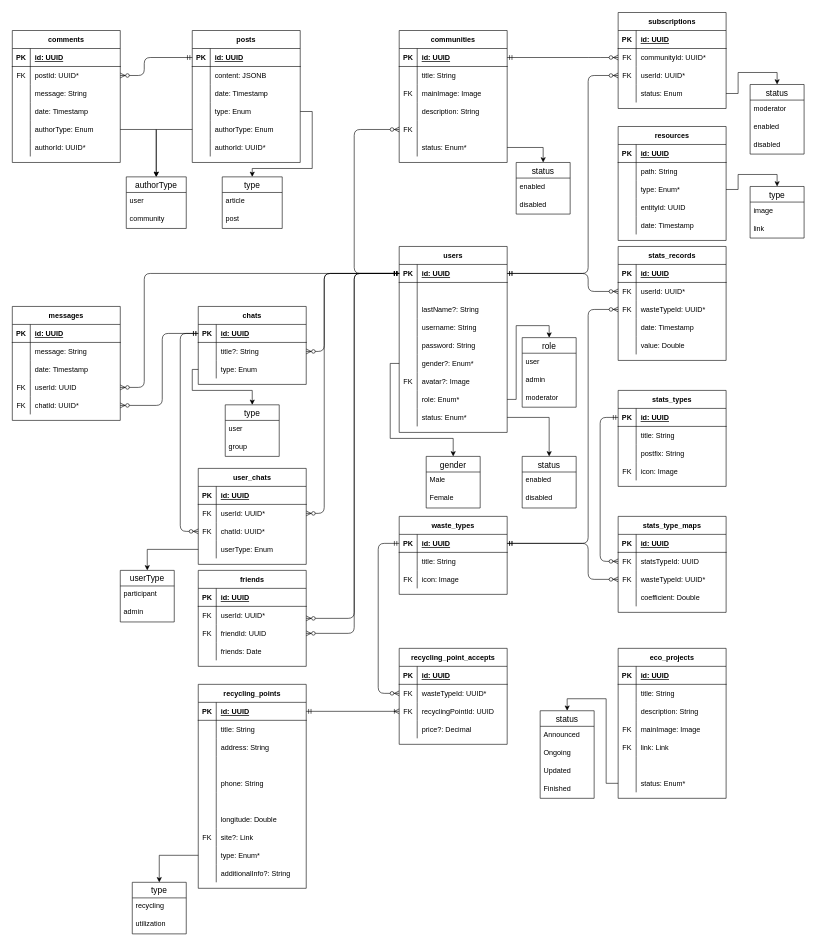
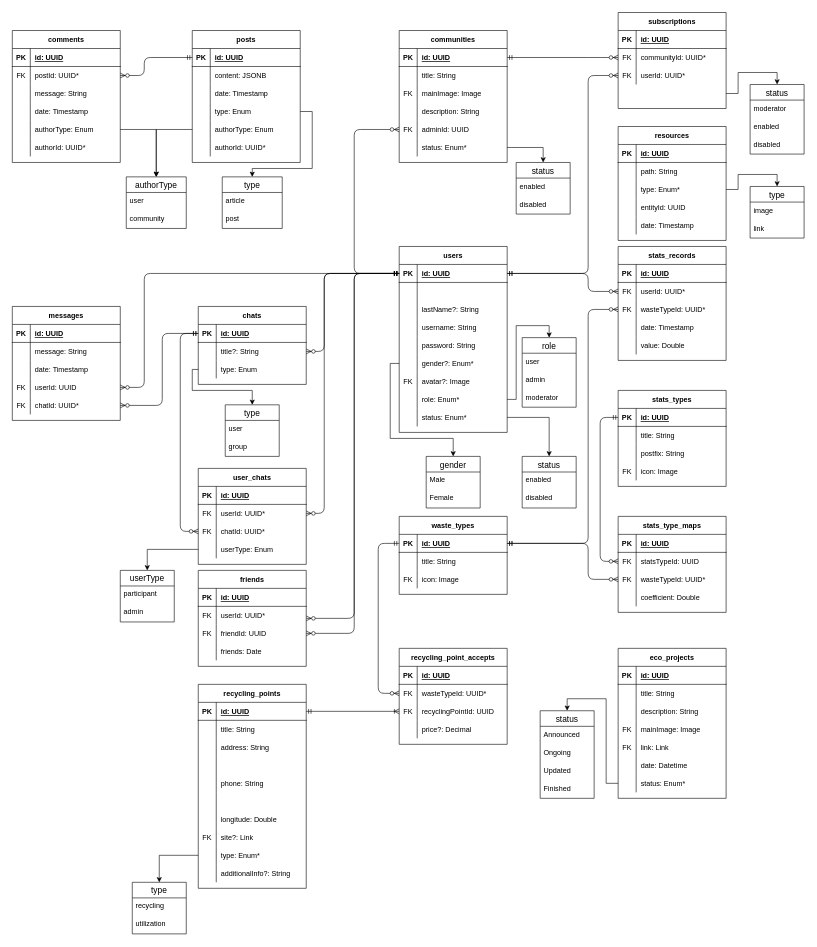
node "status: Enum": removed
node "adminId: UUID": added
node "date: Datetime": added
